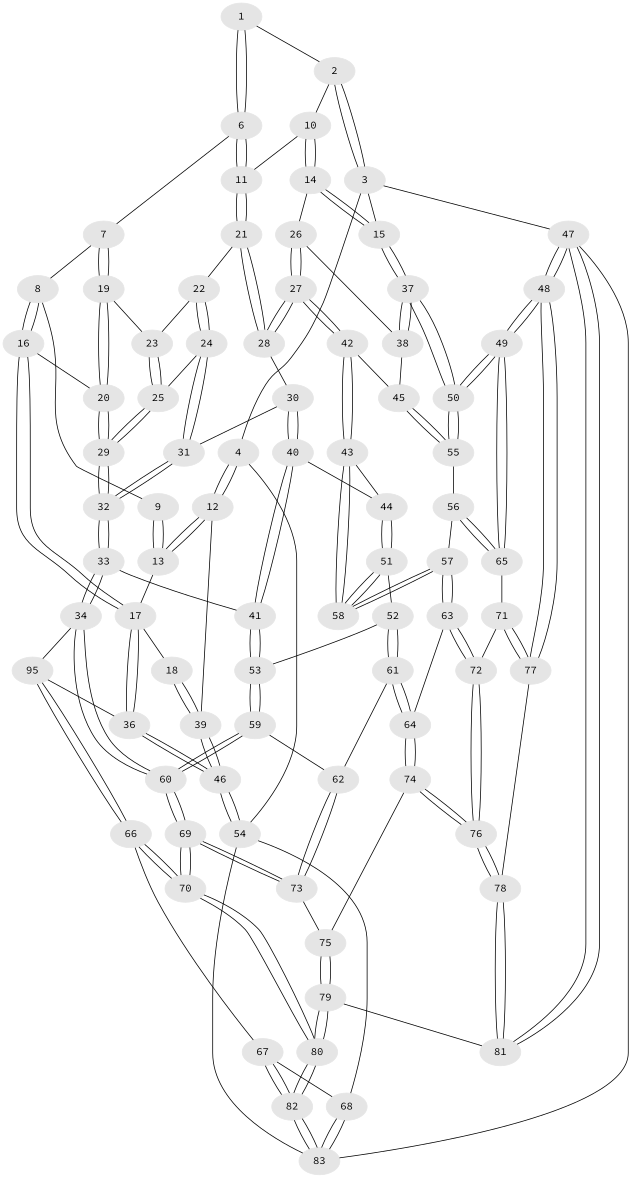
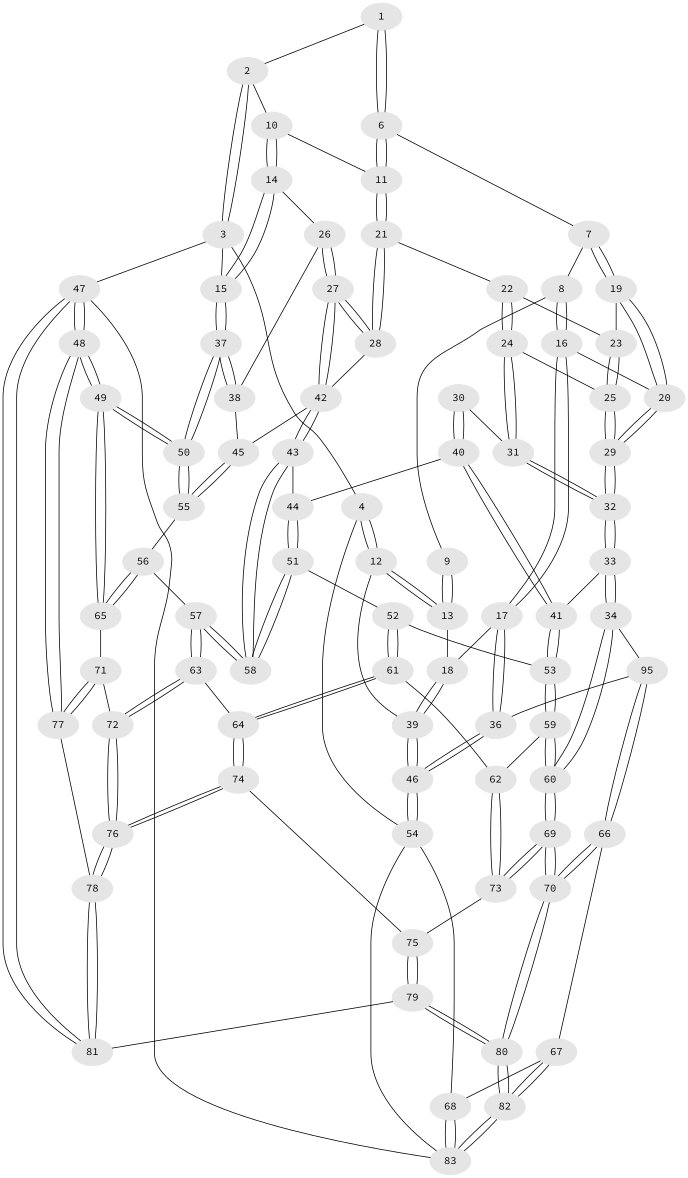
edge "28" -- "30": now "28" -- "42"
edge "13" -- "17": now "13" -- "18"
